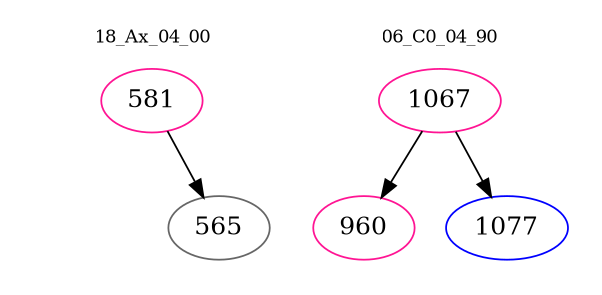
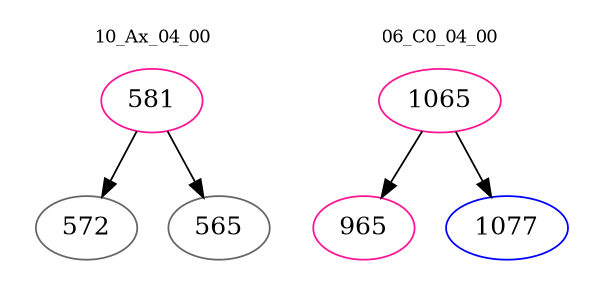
cluster "18_Ax_04_00": label "18_Ax_04_00" -> "10_Ax_04_00"
cluster "06_C0_04_90": label "06_C0_04_90" -> "06_C0_04_00"
node "1067": label "1067" -> "1065"
node "572": added
node "960": label "960" -> "965"
